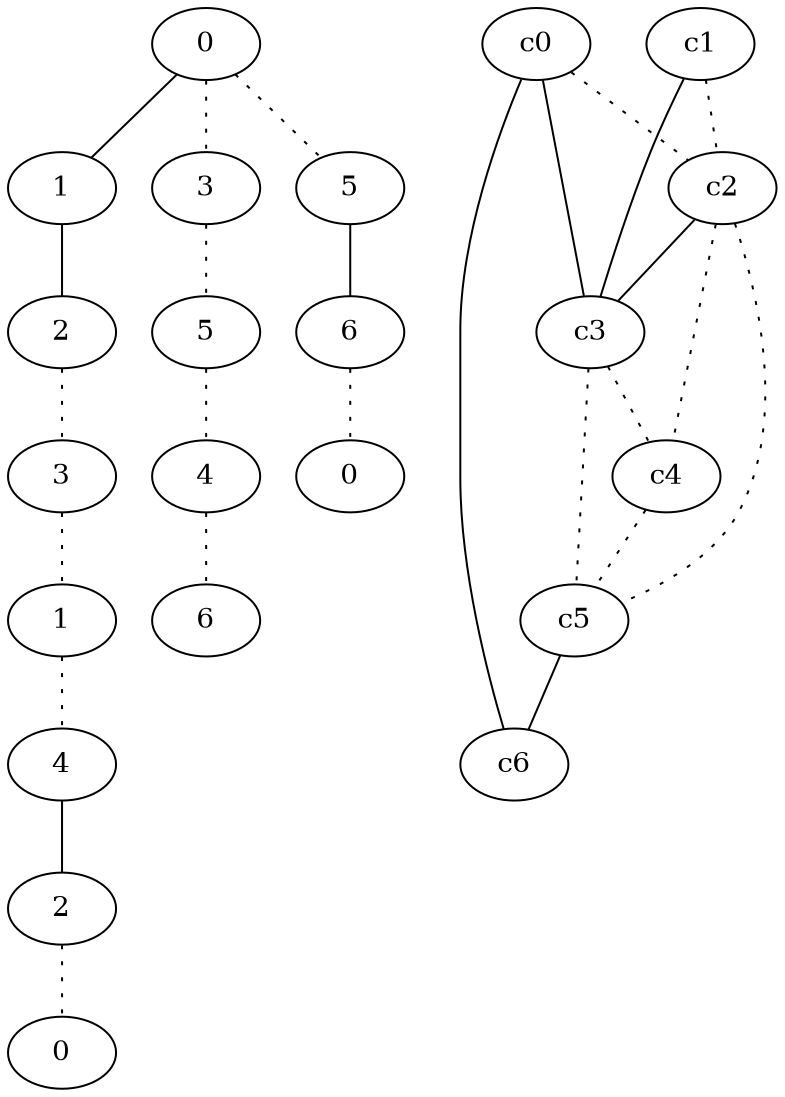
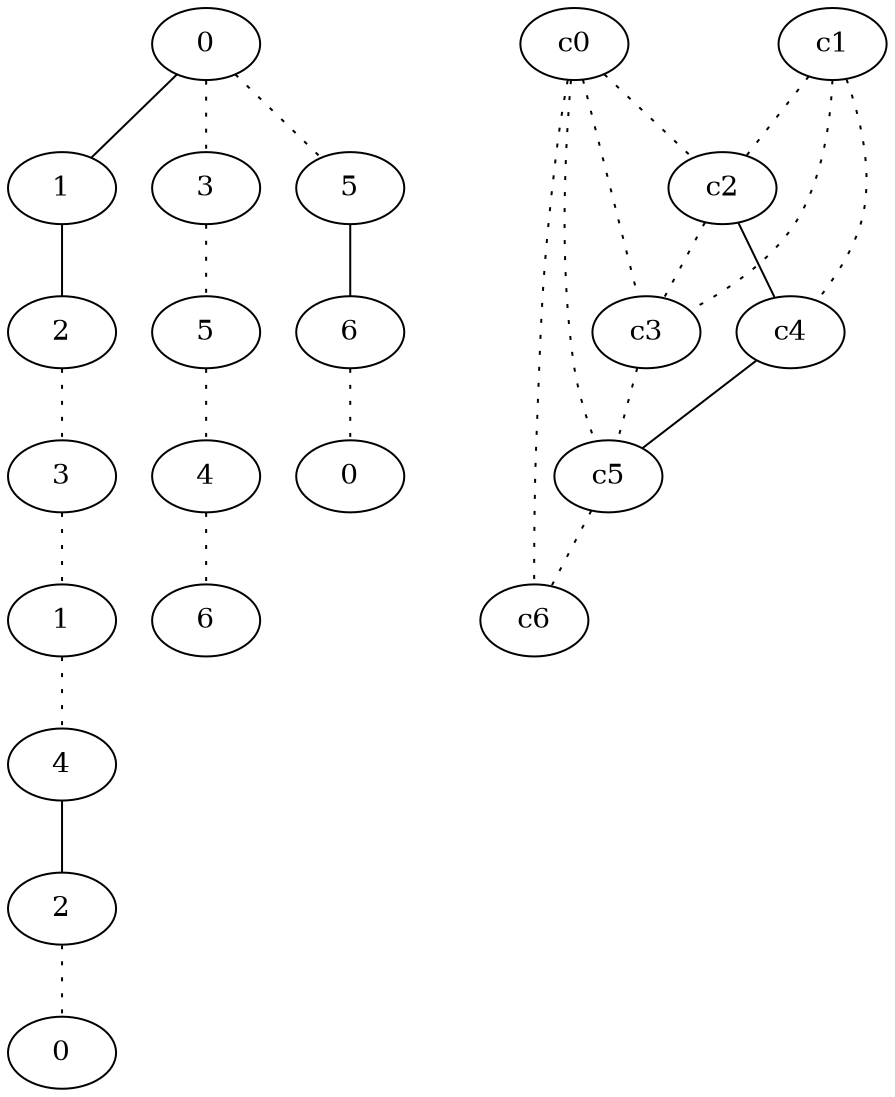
edge "c1" -- "c3": style solid -> dotted
edge "c0" -- "c3": style solid -> dotted
edge "c2" -- "c3": style solid -> dotted
edge "c2" -- "c4": style dotted -> solid
edge "c0" -- "c6": style solid -> dotted
edge "c3" -- "c4": now "c1" -- "c4"
edge "c2" -- "c5": now "c0" -- "c5"
edge "c4" -- "c5": style dotted -> solid
edge "c5" -- "c6": style solid -> dotted
